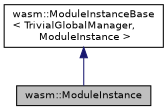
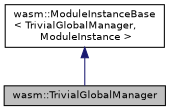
node "wasm::ModuleInstance": label "wasm::ModuleInstance" -> "wasm::TrivialGlobalManager"
